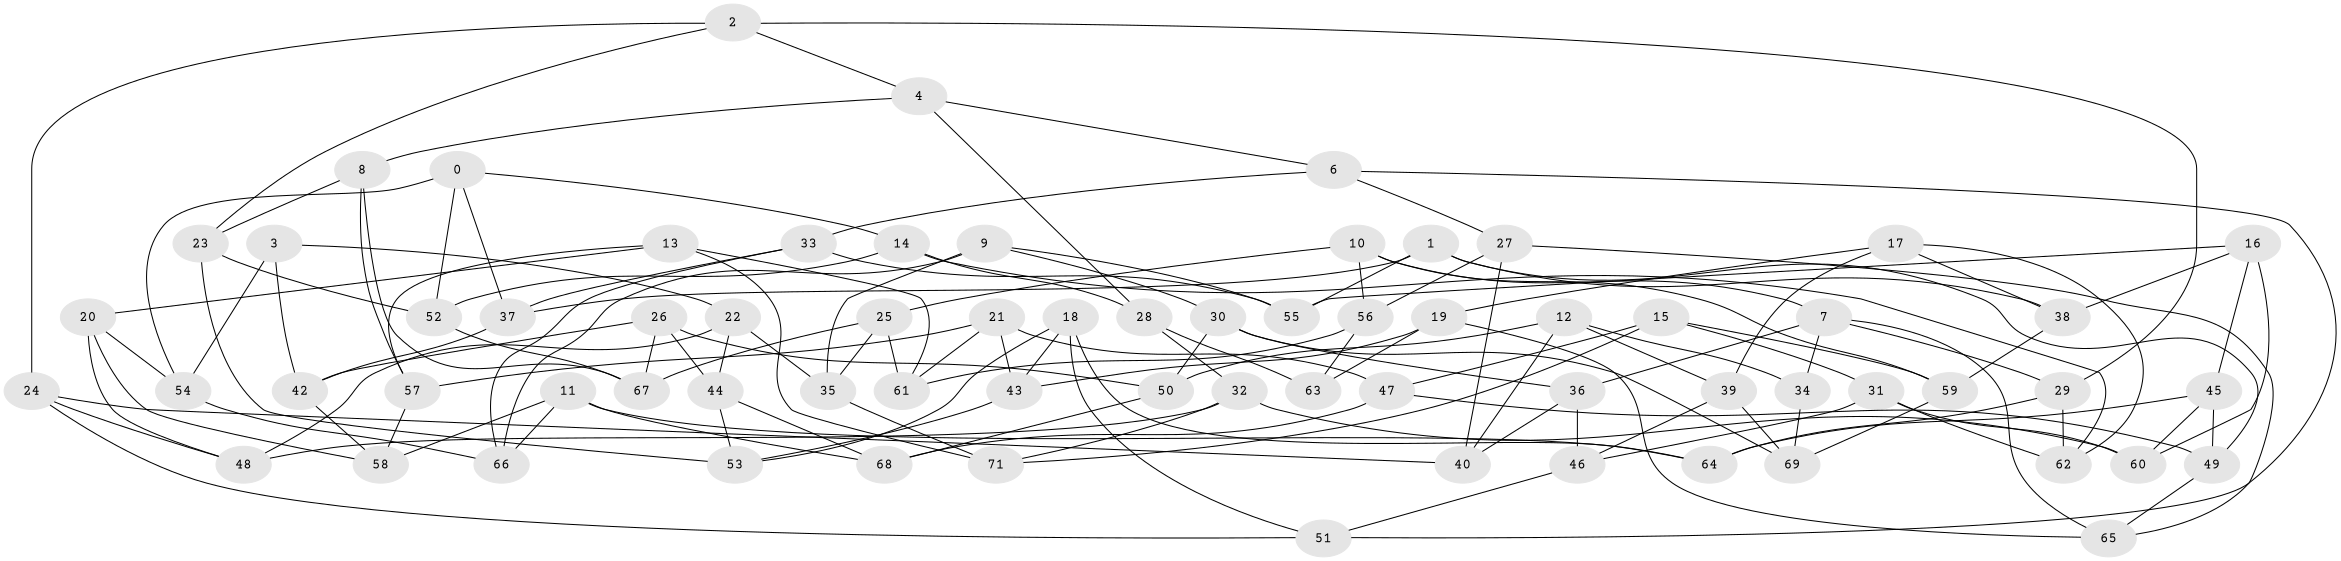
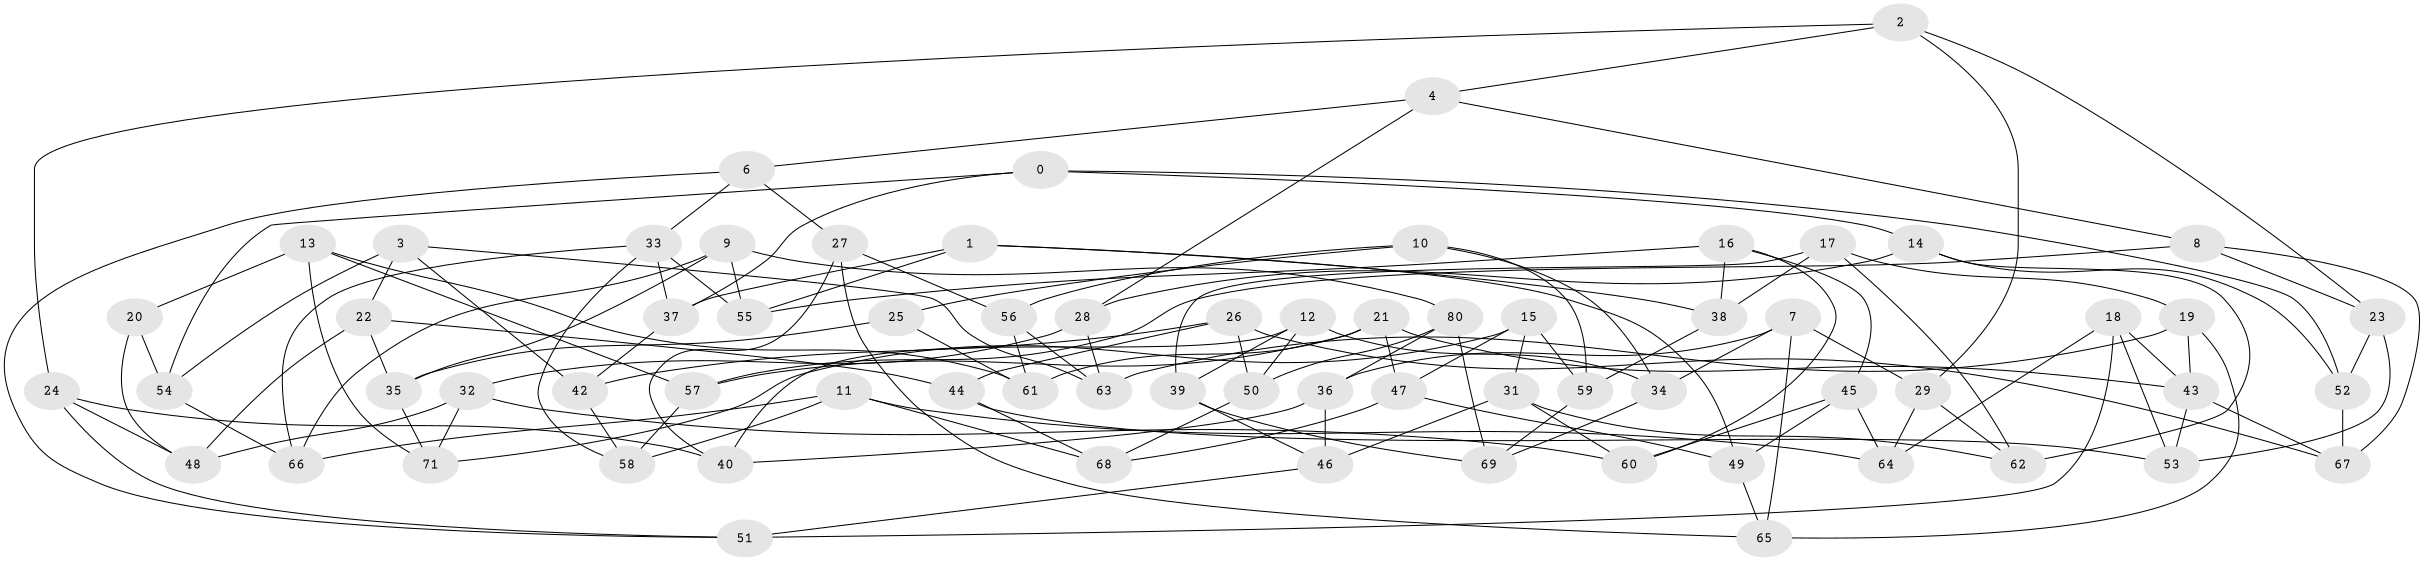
edge "3" -- "63": added
edge "10" -- "7": now "10" -- "34"
node "30": label "30" -> "80"
edge "25" -- "67": now "43" -- "67"
edge "20" -- "58": now "33" -- "58"
